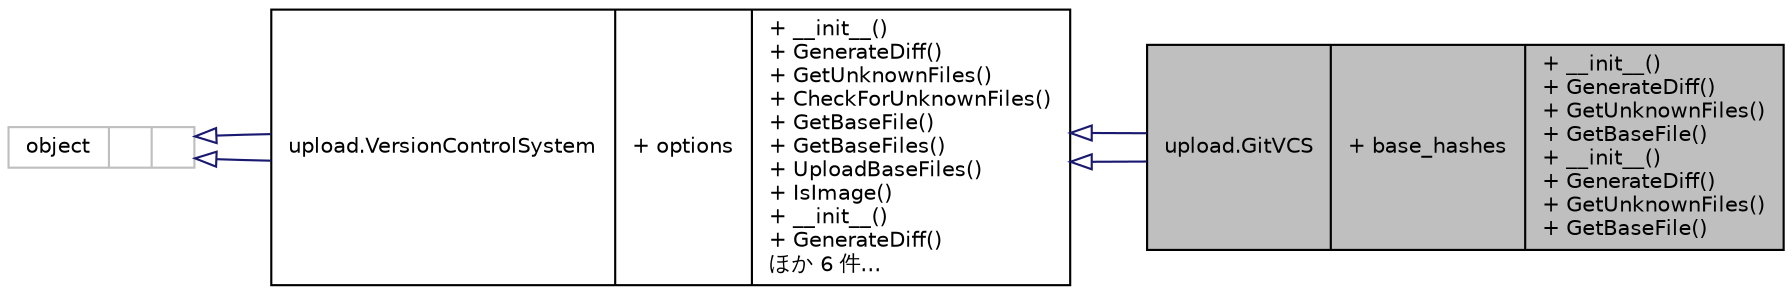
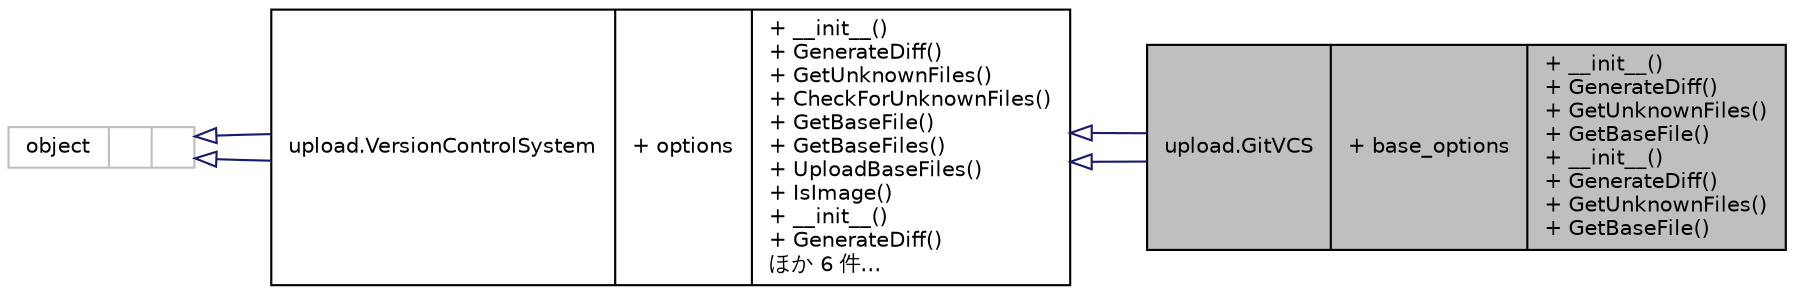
node "upload.GitVCS": text "+ base_hashes" -> "+ base_options"
